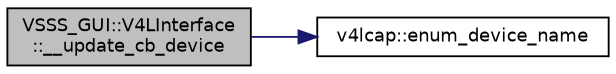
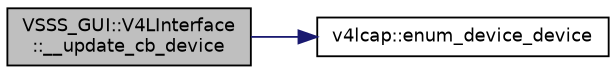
node "v4lcap::enum_device_name": label "v4lcap::enum_device_name" -> "v4lcap::enum_device_device"
